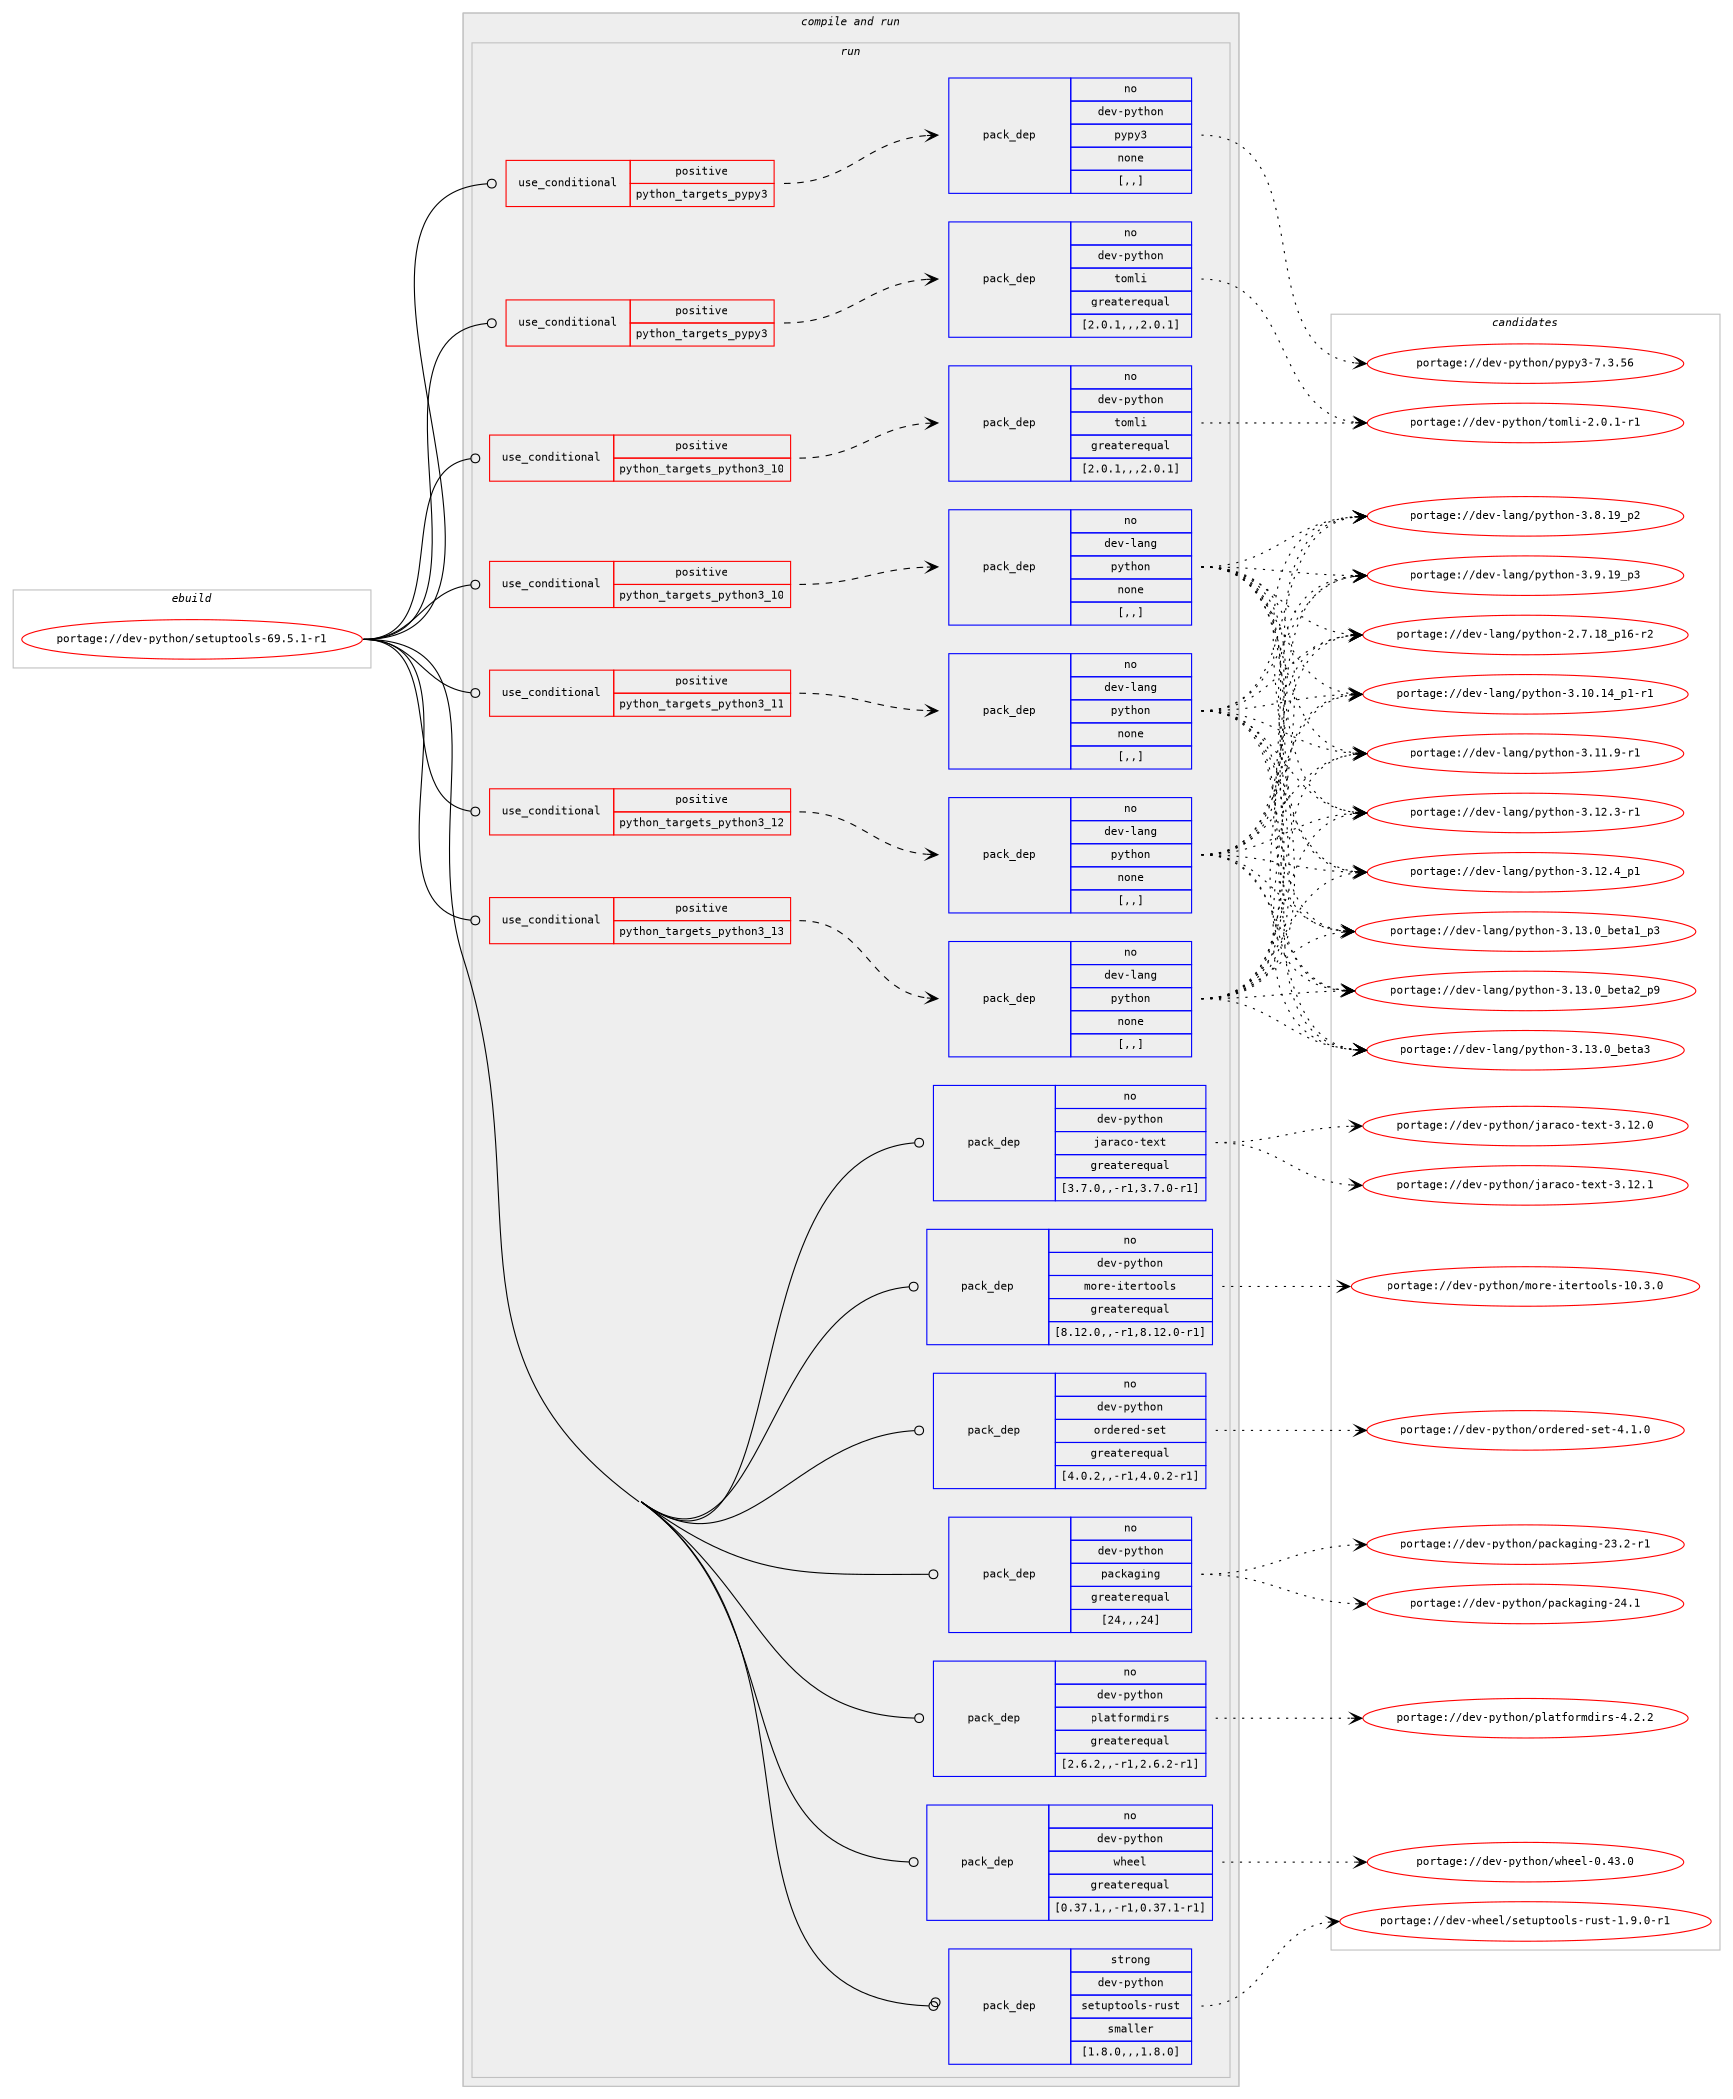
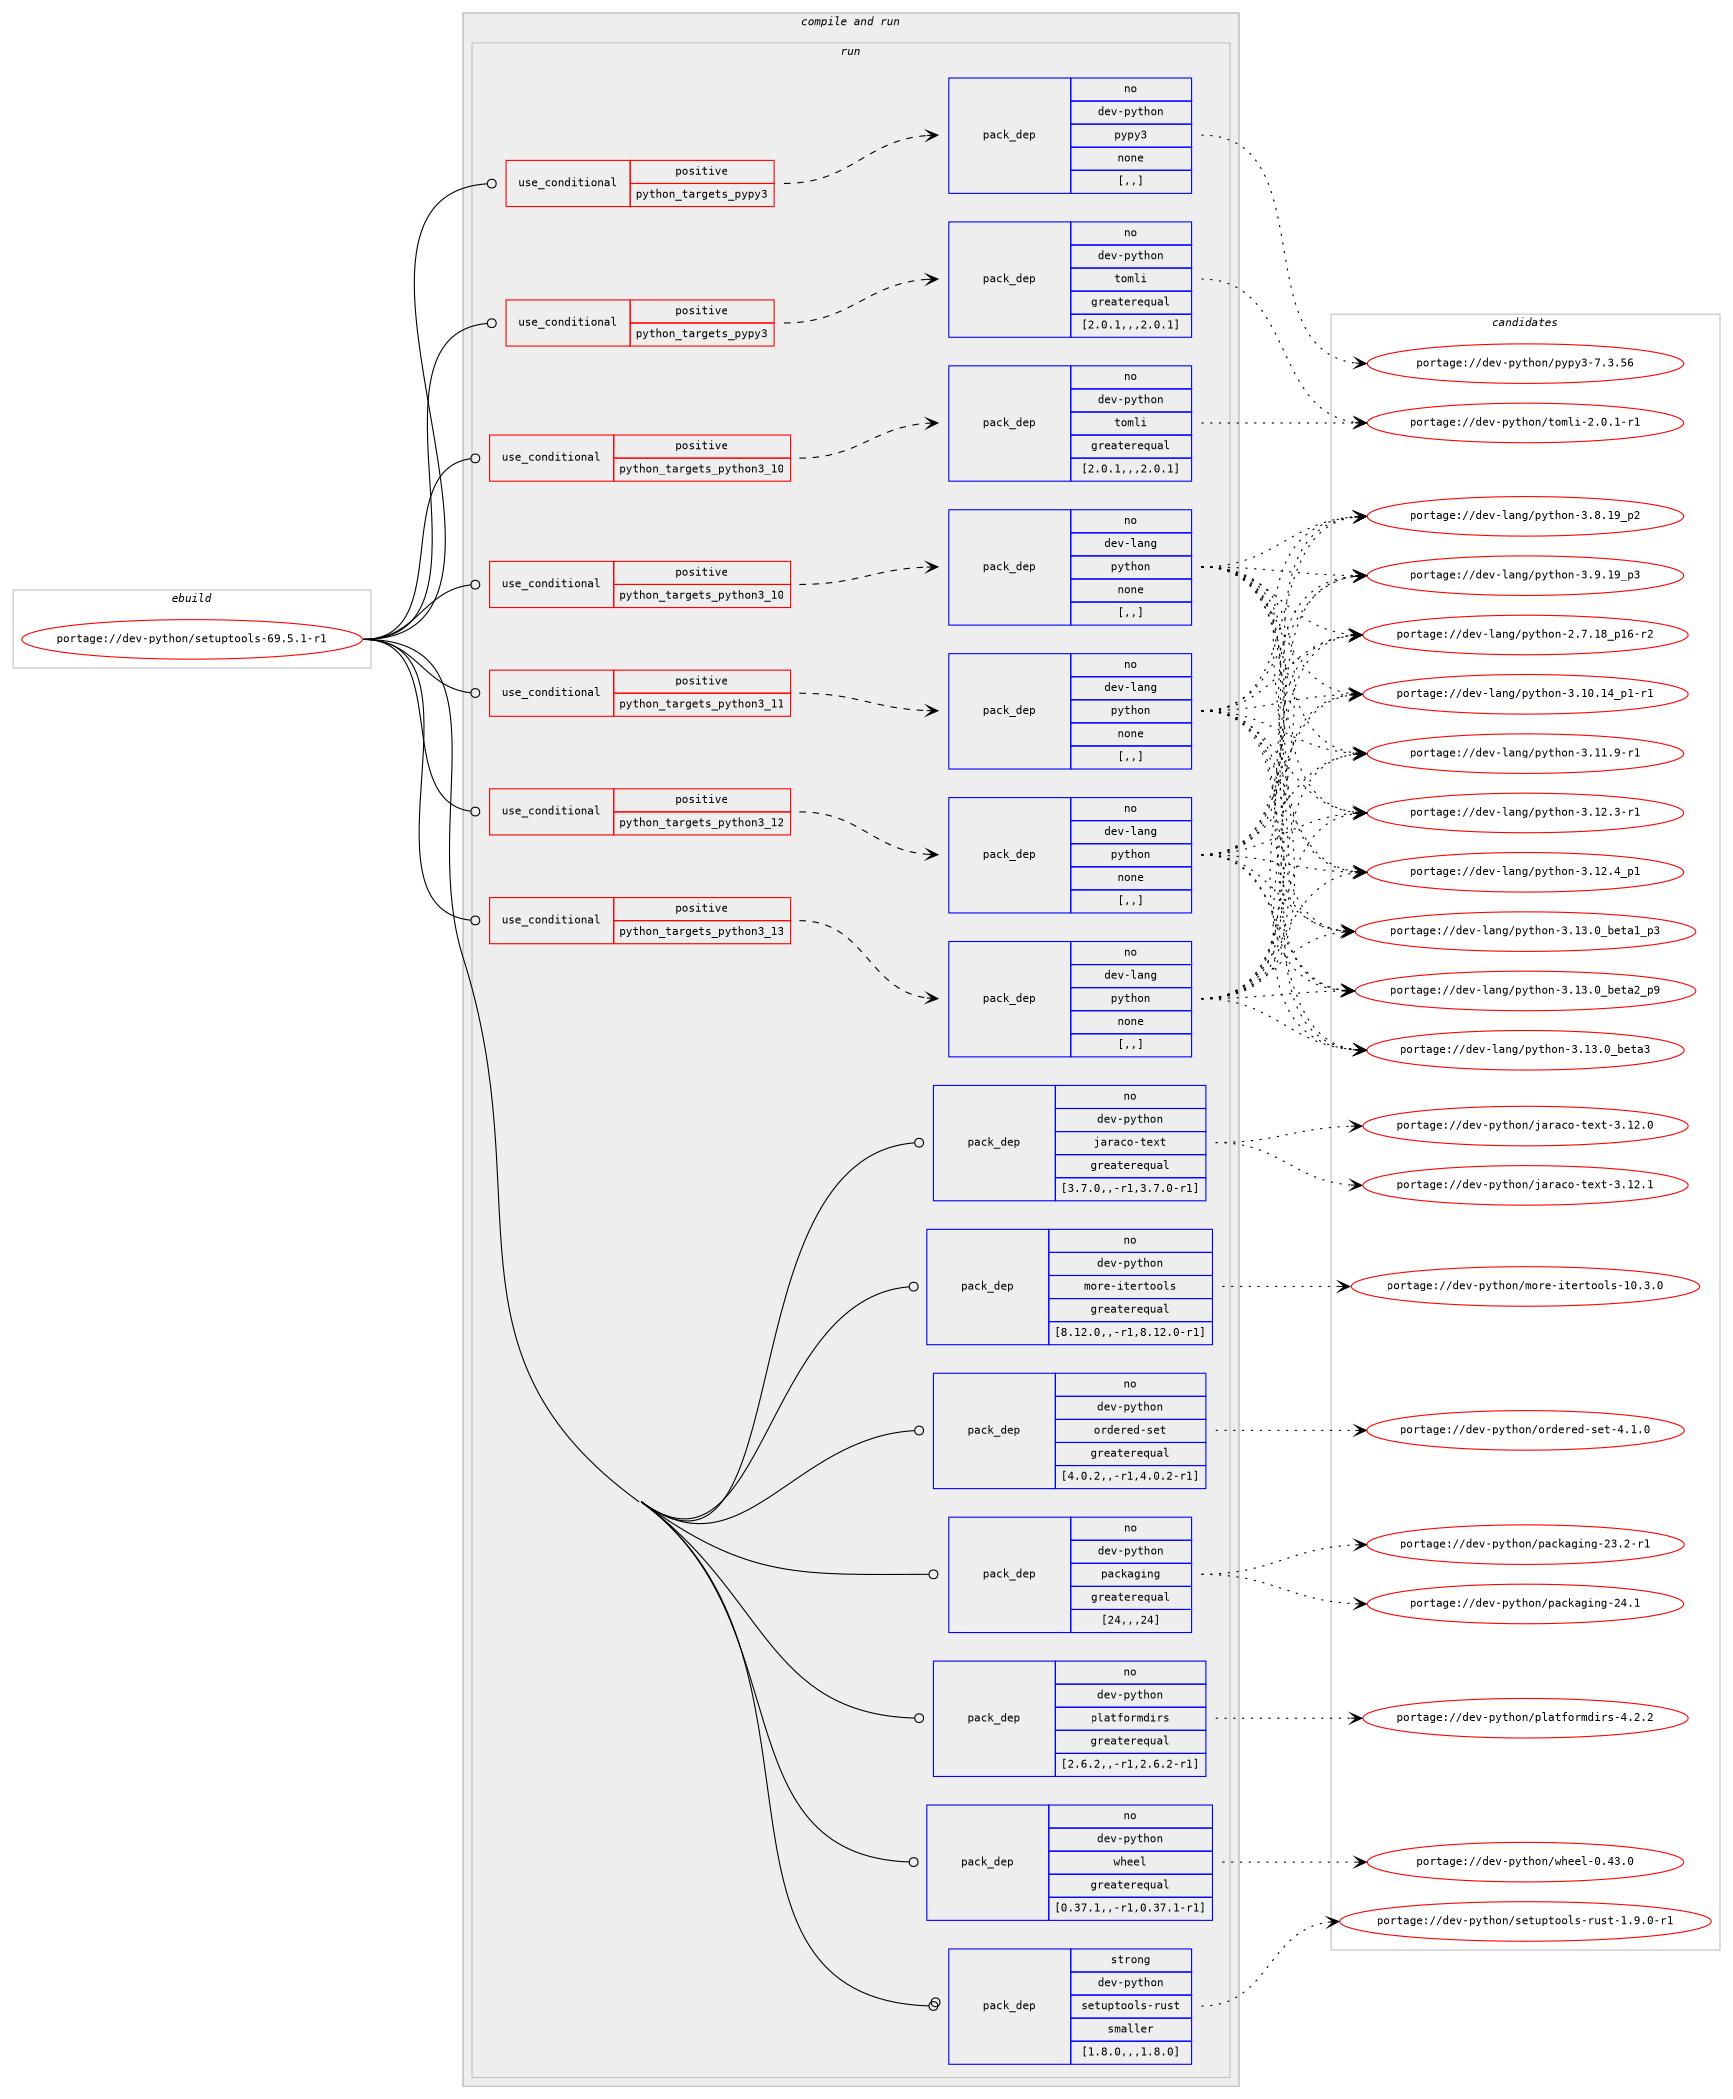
node "portage://dev-wheel/setuptools-rust-1.9.0-r1": label "portage://dev-wheel/setuptools-rust-1.9.0-r1" -> "portage://dev-python/setuptools-rust-1.9.0-r1"
